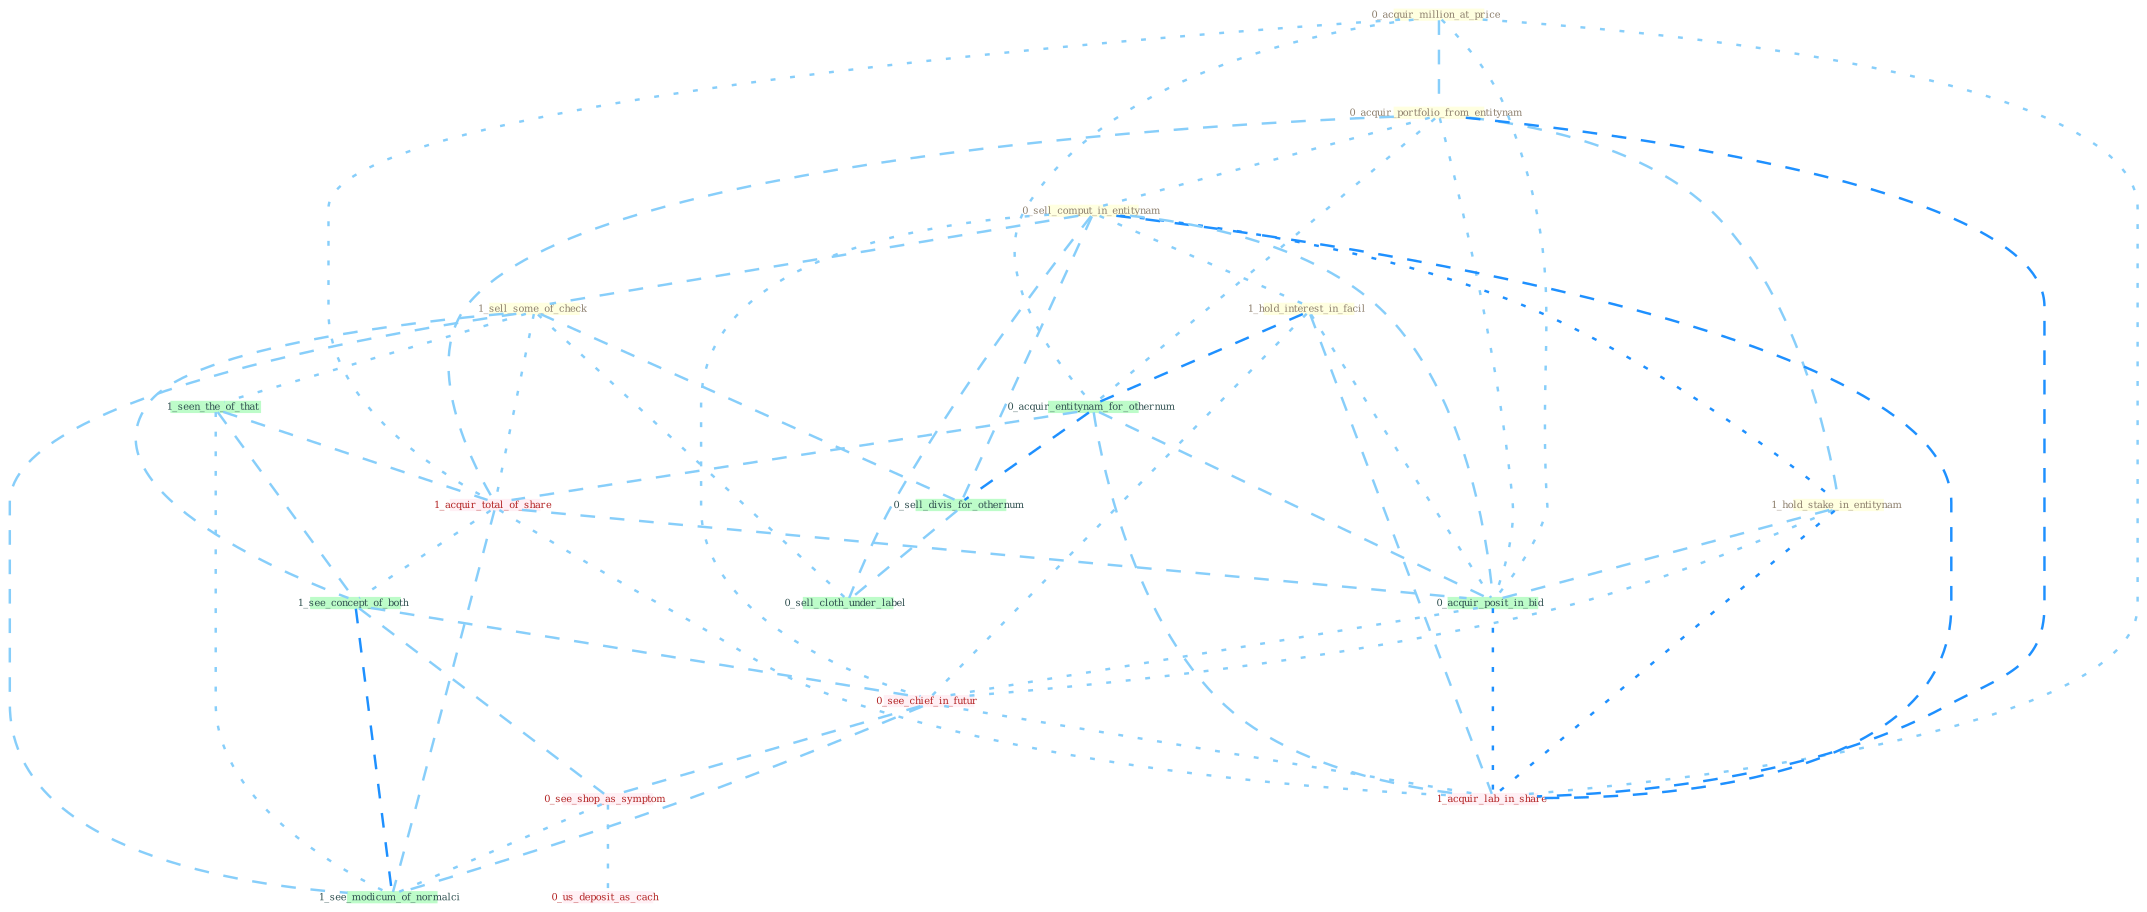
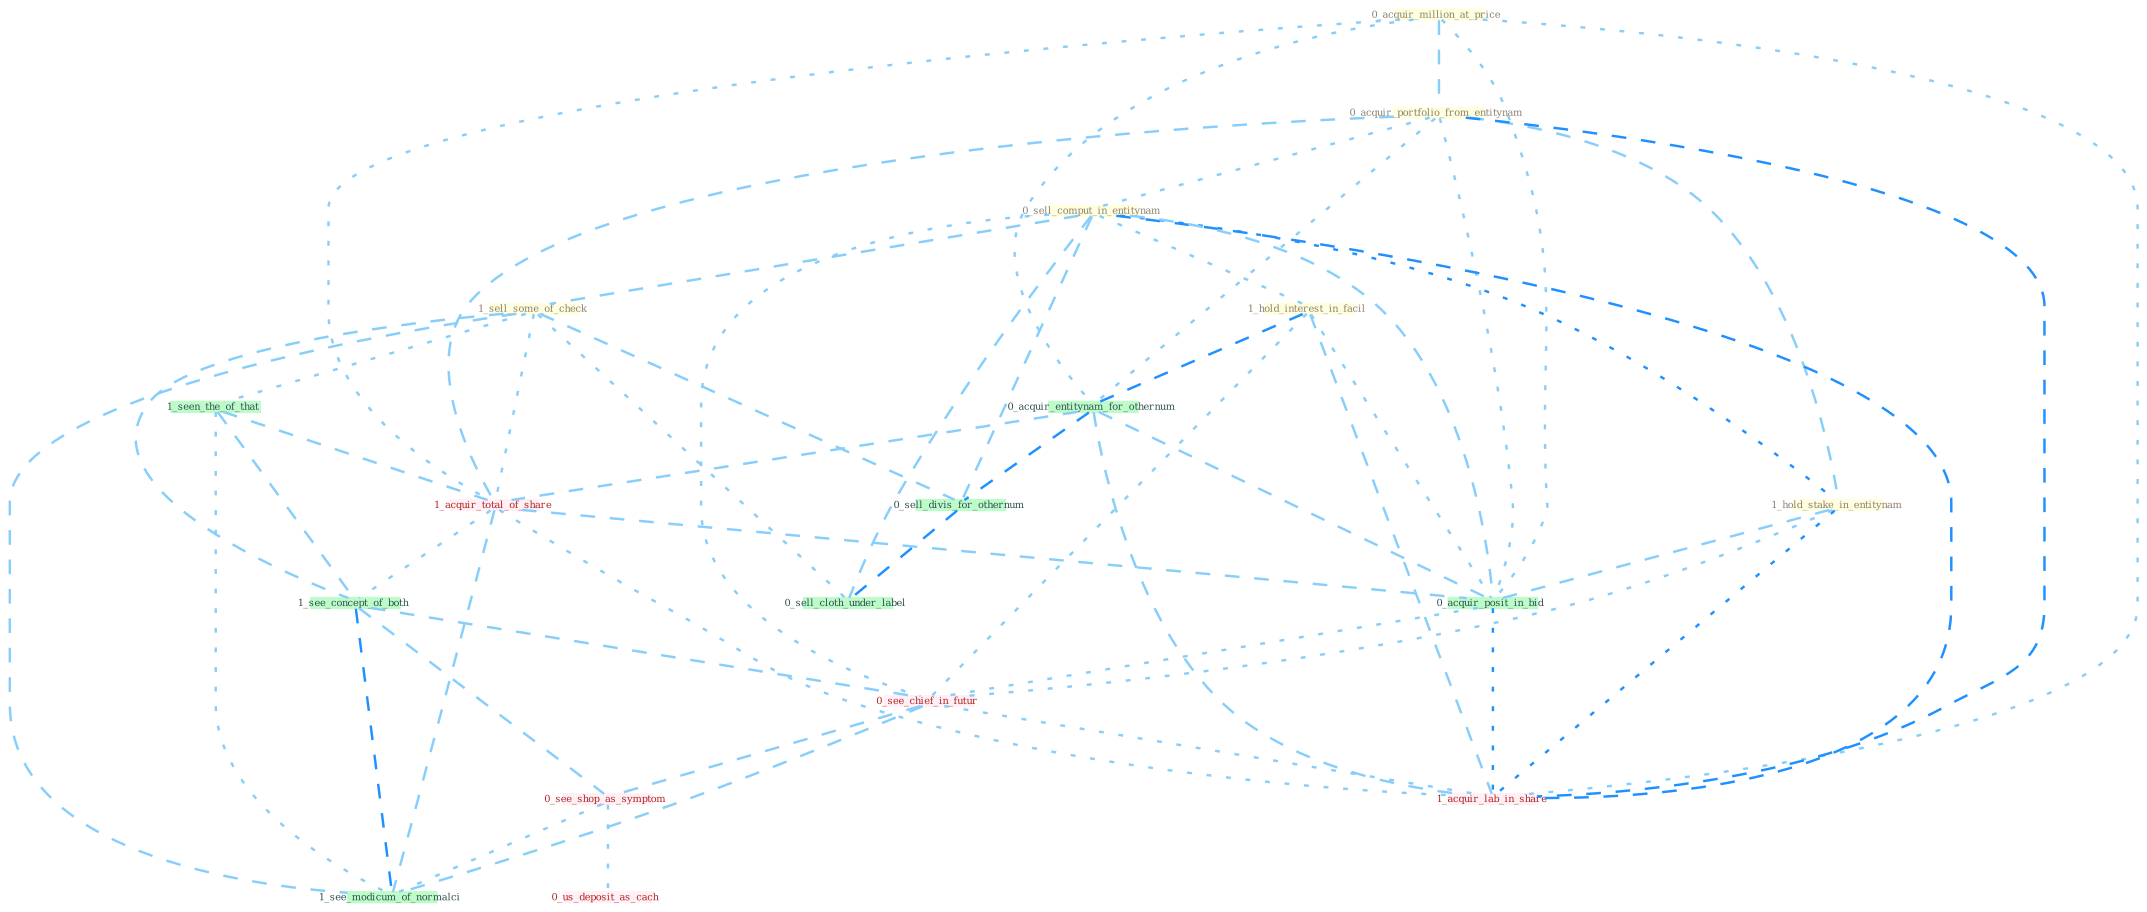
edge "0_sell_divis_for_othernum" -- "0_sell_cloth_under_label": color #87cefa -> #1e90ff
